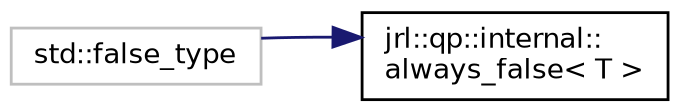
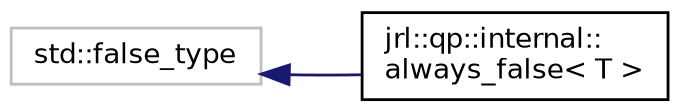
edge "std::false_type" -> "jrl::qp::internal:: always_false< T >": reversed
